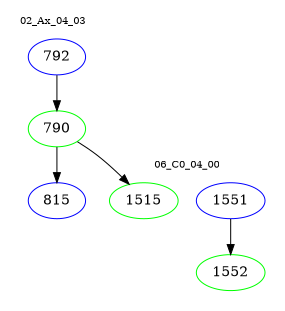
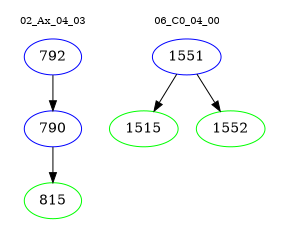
node "790": color green -> blue
edge "790" -> "1515": now "1551" -> "1515"
node "815": color blue -> green
